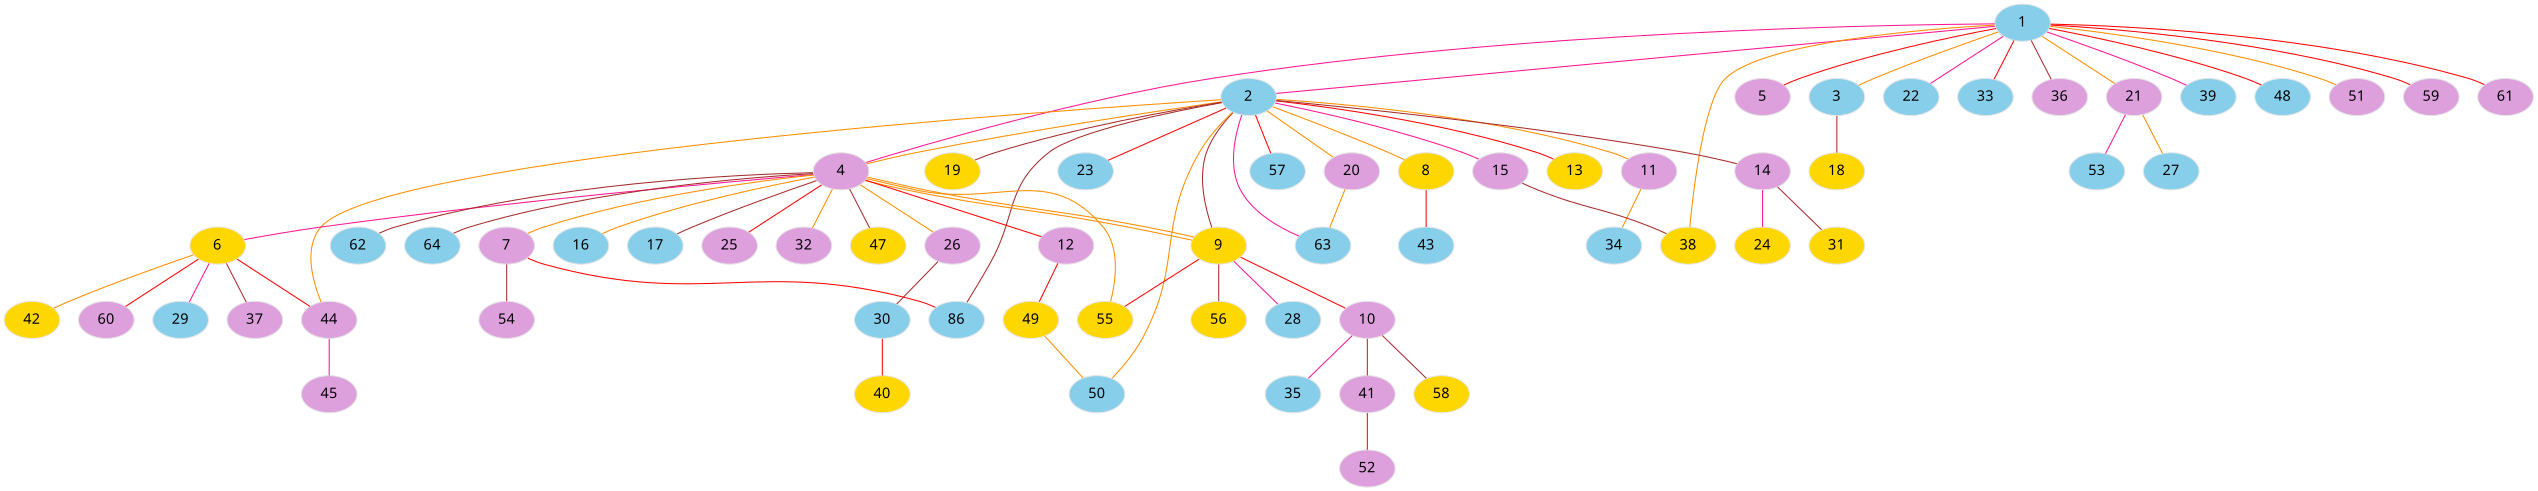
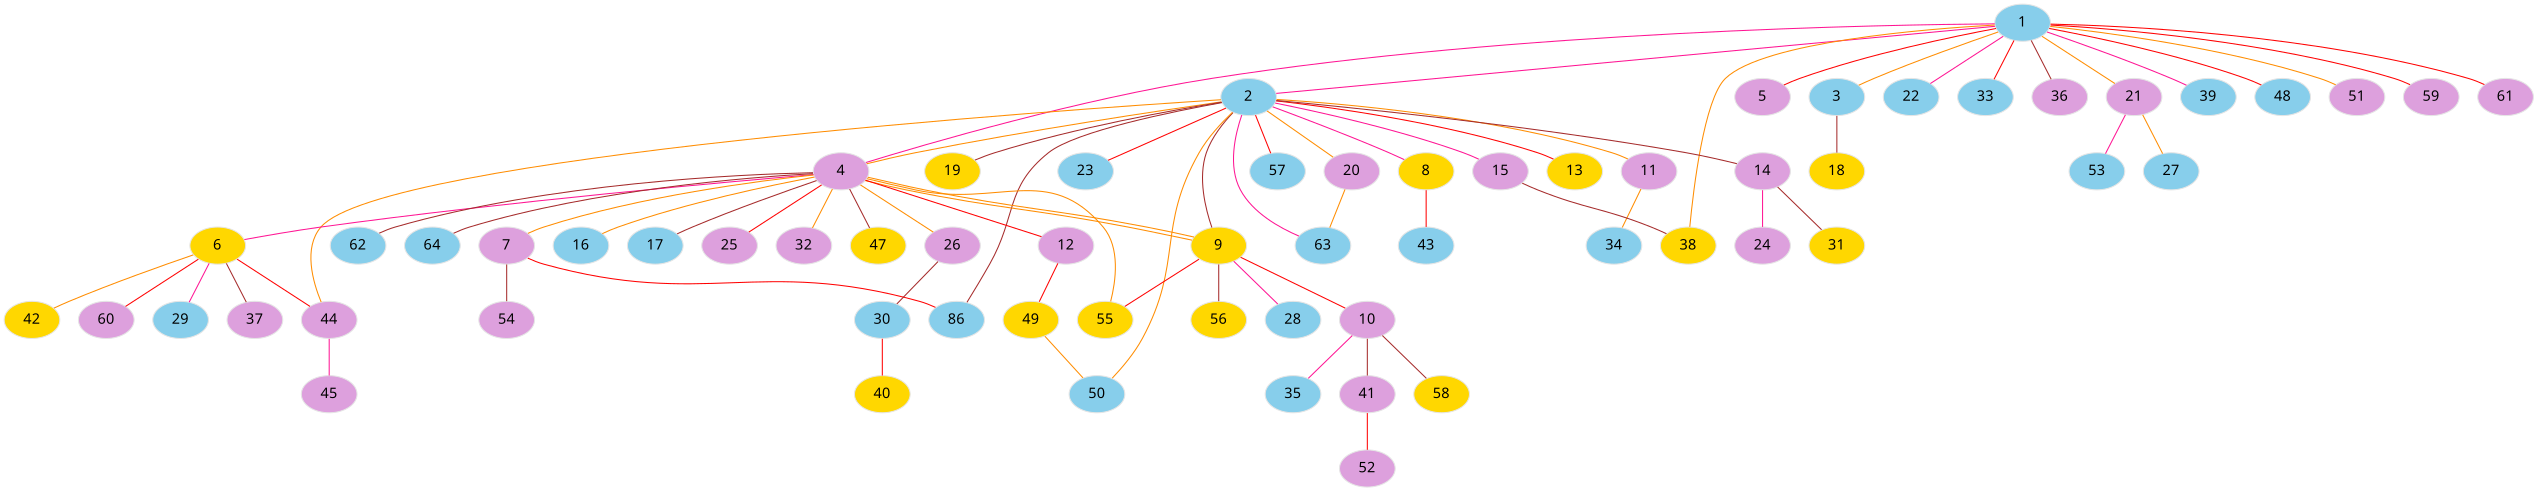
edge "2" -- "8": color darkorange -> deeppink
node "24": fillcolor gold -> plum
